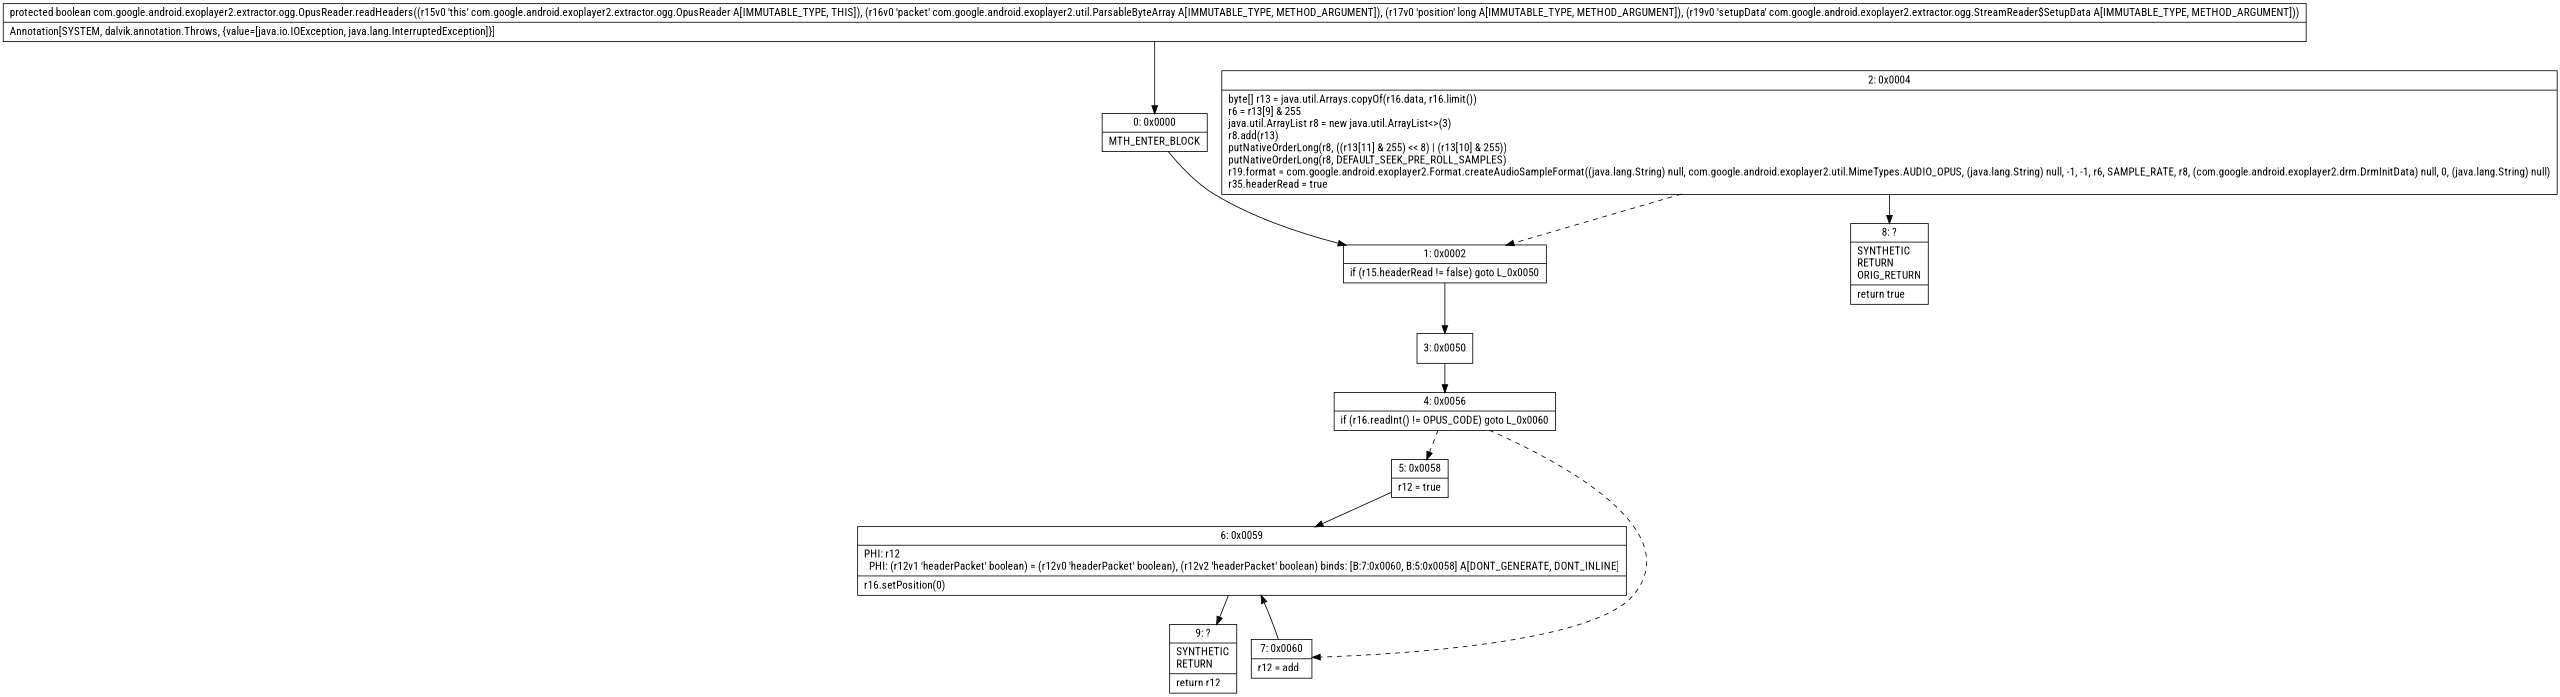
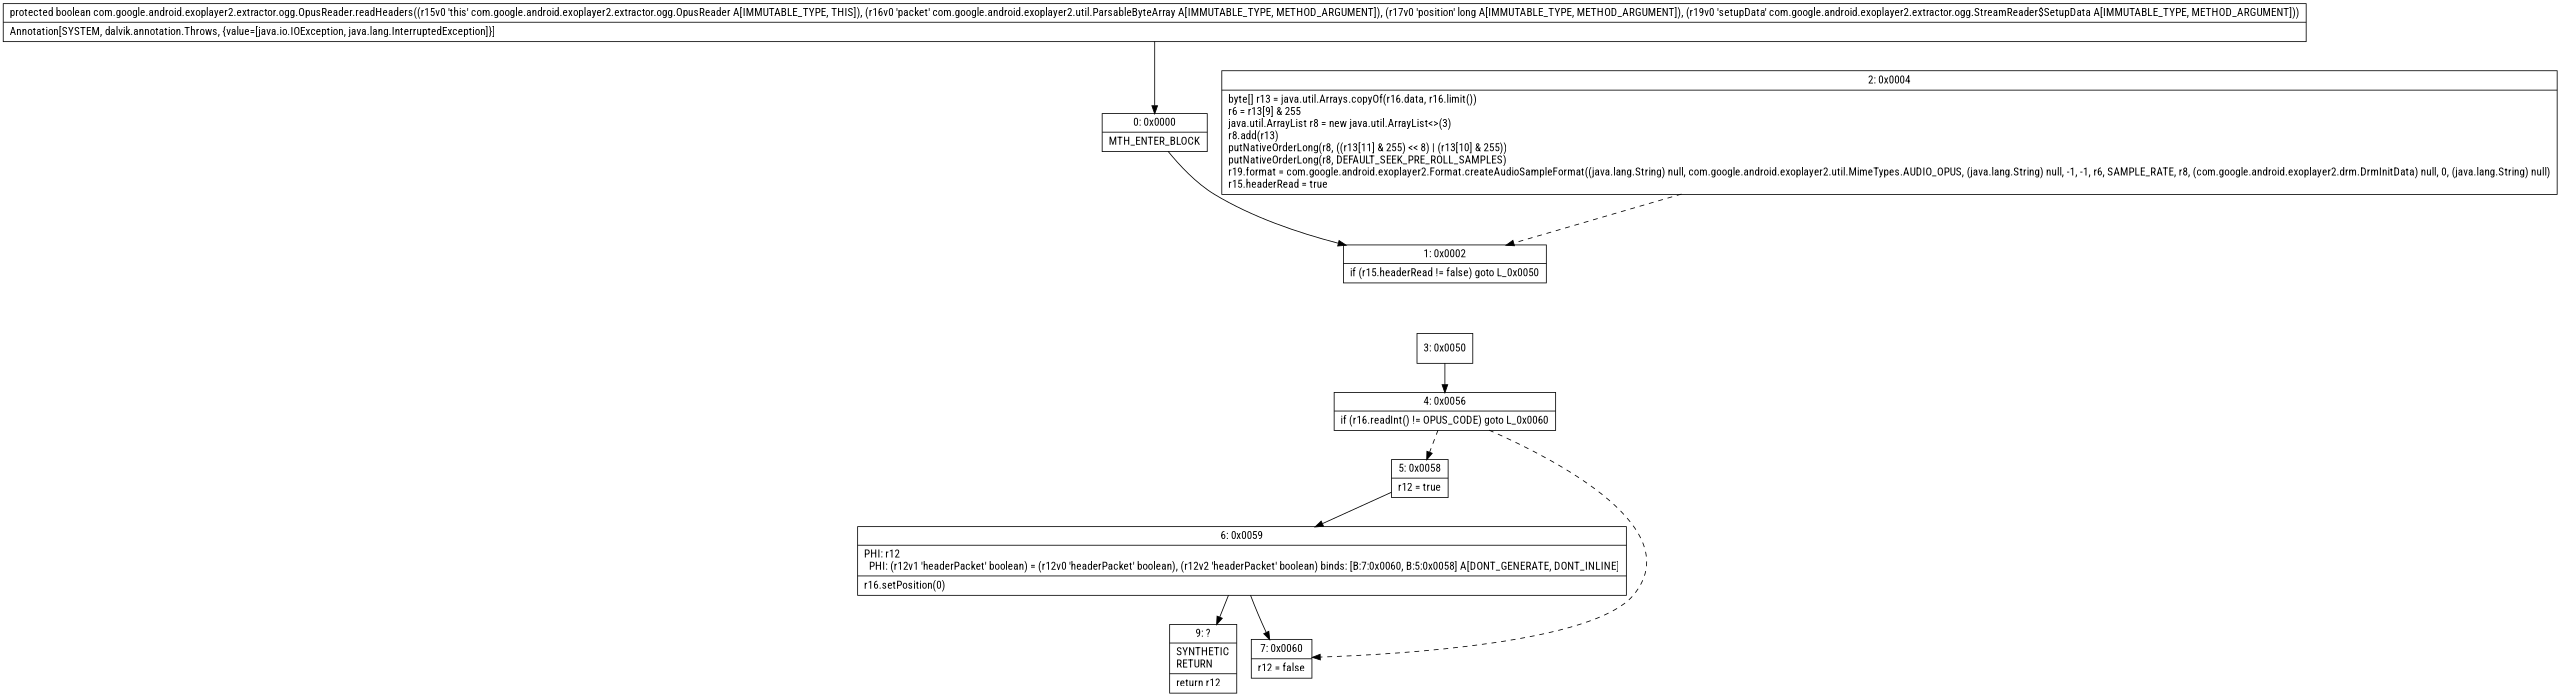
node "2: 0x0004": text "r35.headerRead = true" -> "r15.headerRead = true"
node "8: ?": removed
edge "1: 0x0002" -> "3: 0x0050": removed
edge "7: 0x0060" -> "6: 0x0059": reversed
node "7: 0x0060": text "r12 = add" -> "r12 = false"
